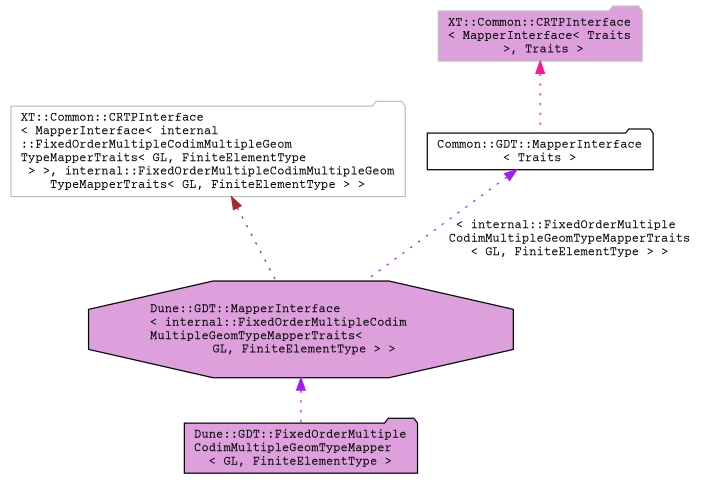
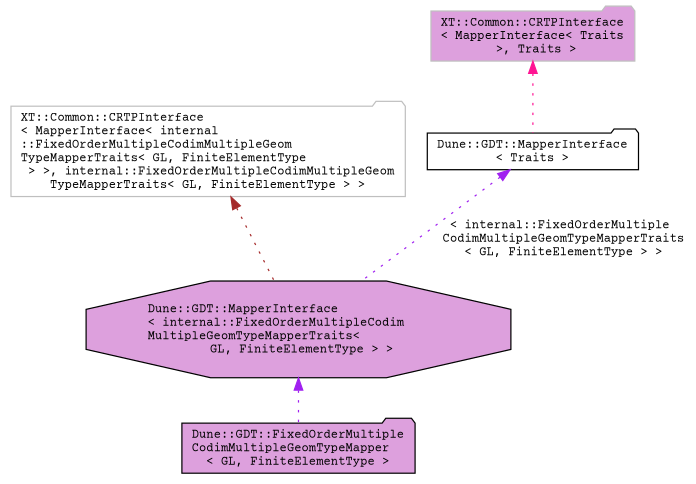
node "Common::GDT::MapperInterface < Traits >": label "Common::GDT::MapperInterface < Traits >" -> "Dune::GDT::MapperInterface < Traits >"
